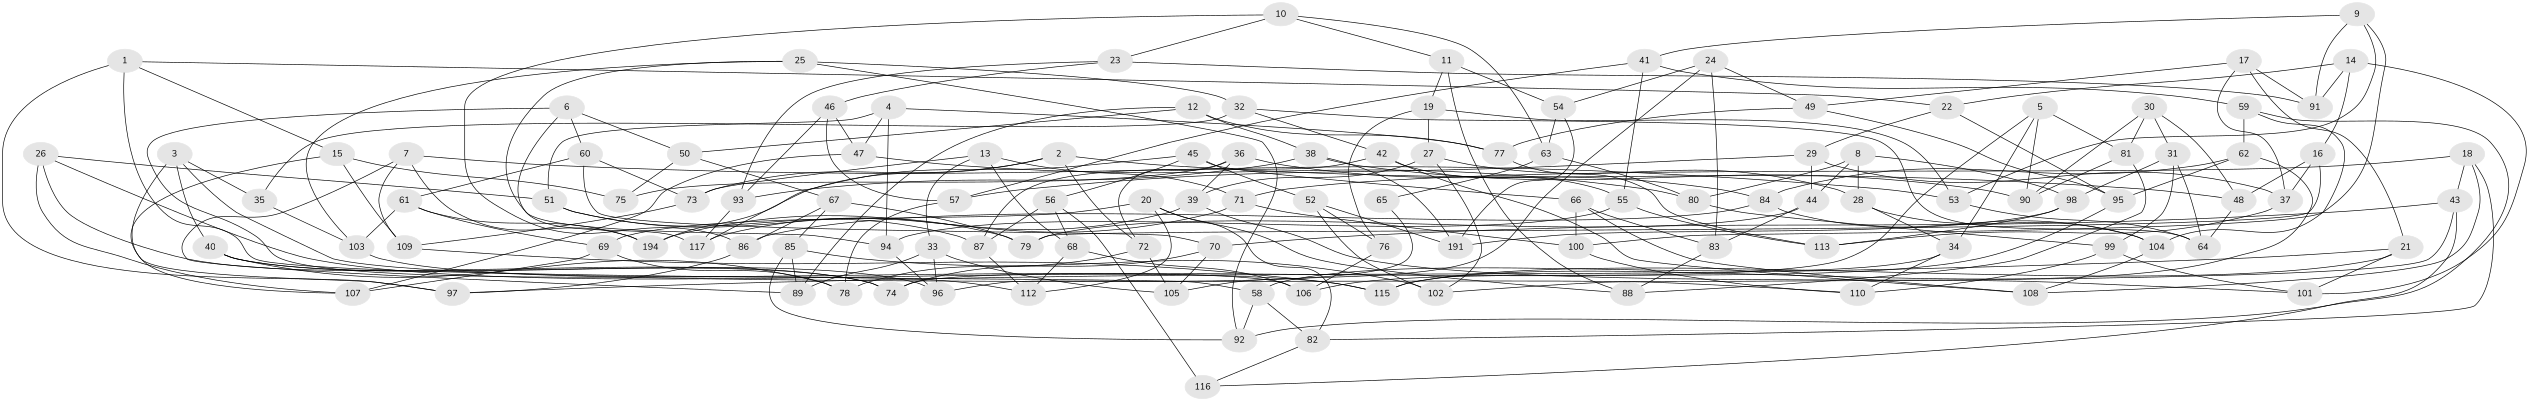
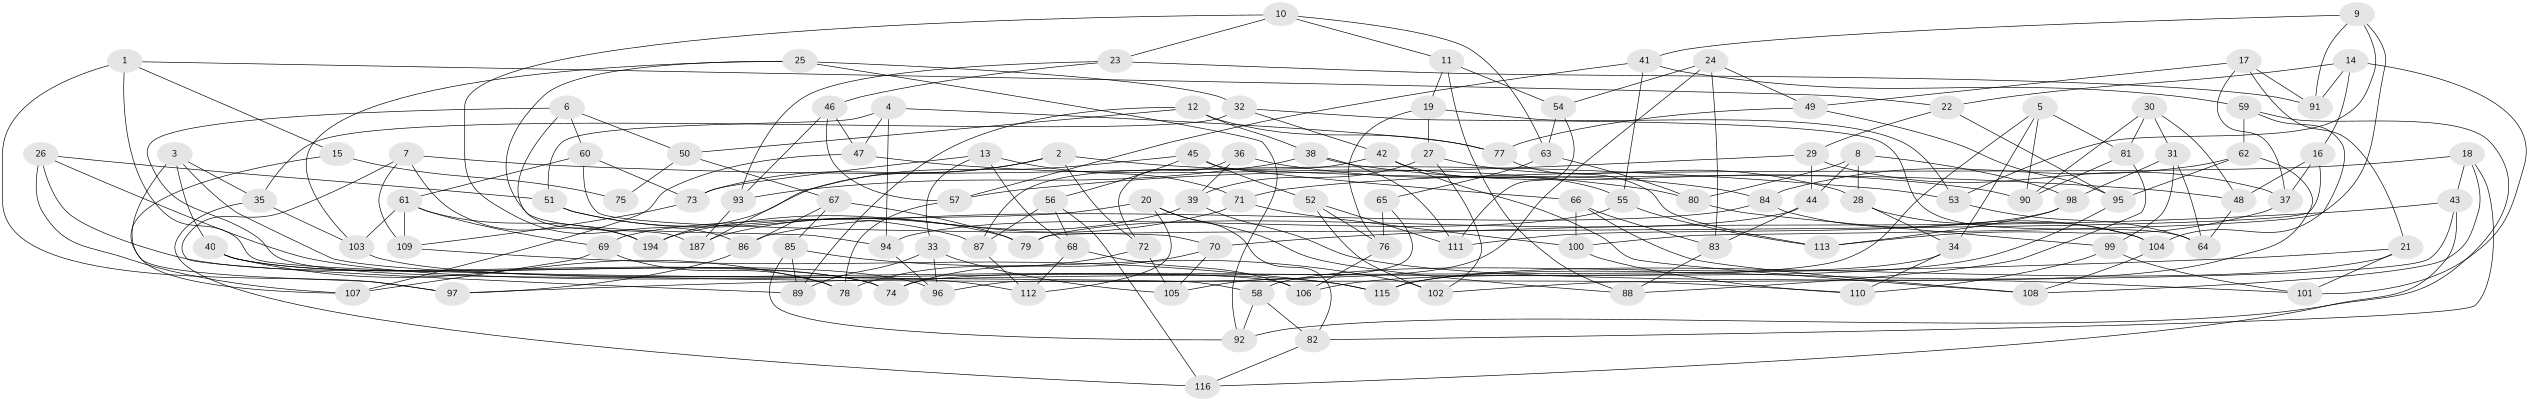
edge "36" -- "75": removed
edge "15" -- "109": now "61" -- "109"
edge "65" -- "76": added
node "117": label "117" -> "187"
node "191": label "191" -> "111"
edge "35" -- "116": added
